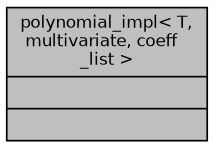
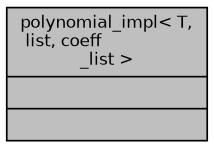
node "polynomial_impl< T,": text "multivariate, coeff" -> "list, coeff"
